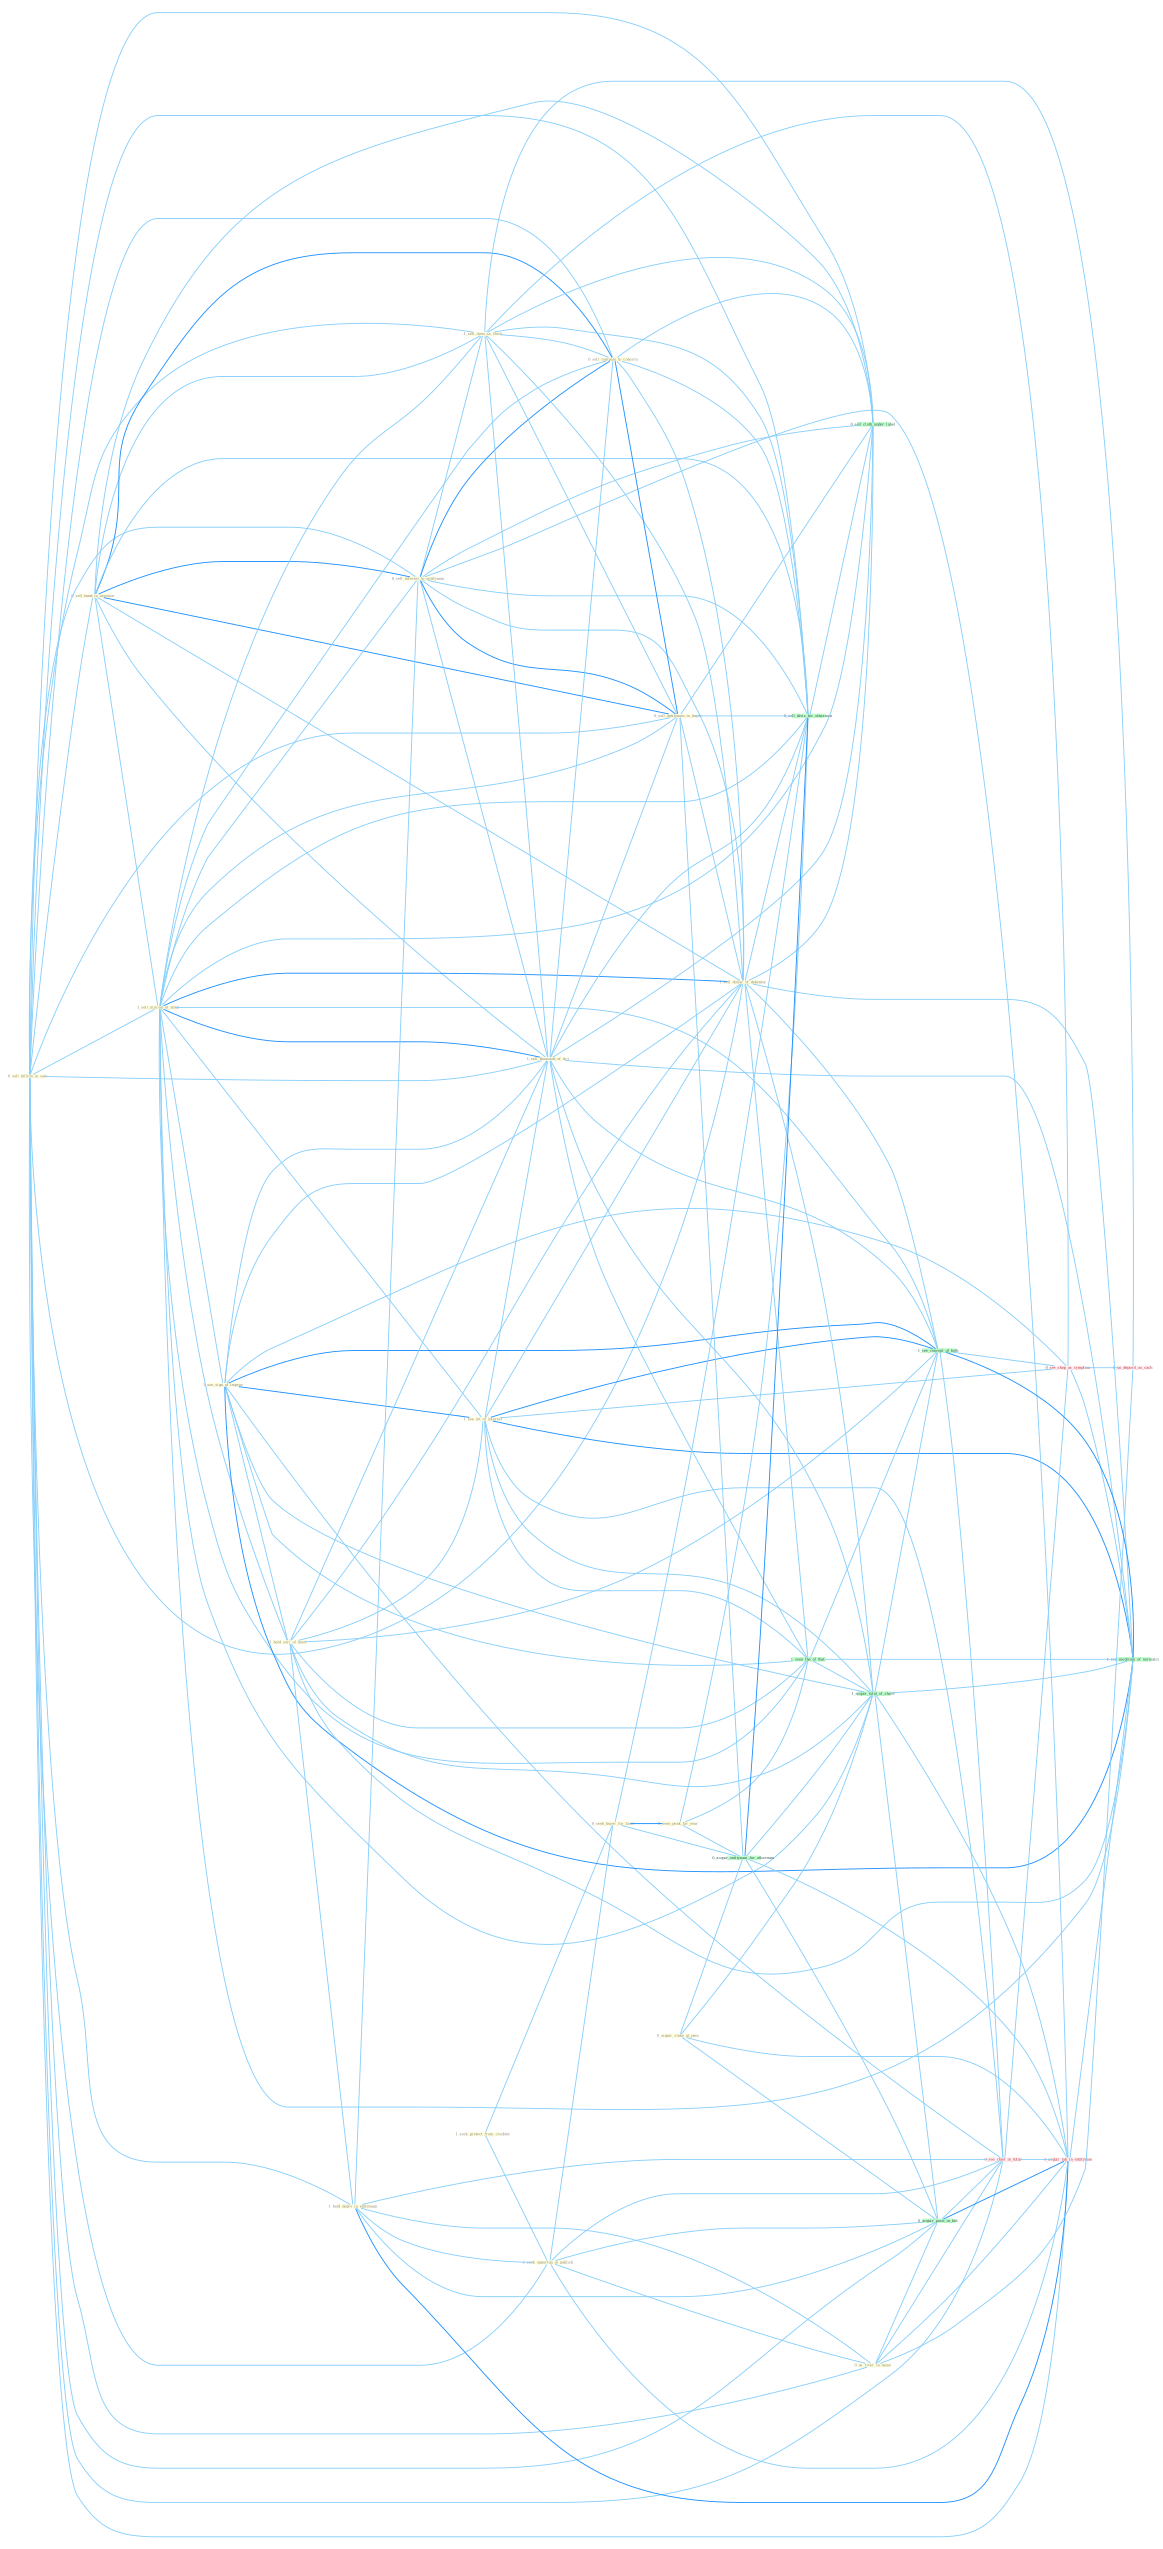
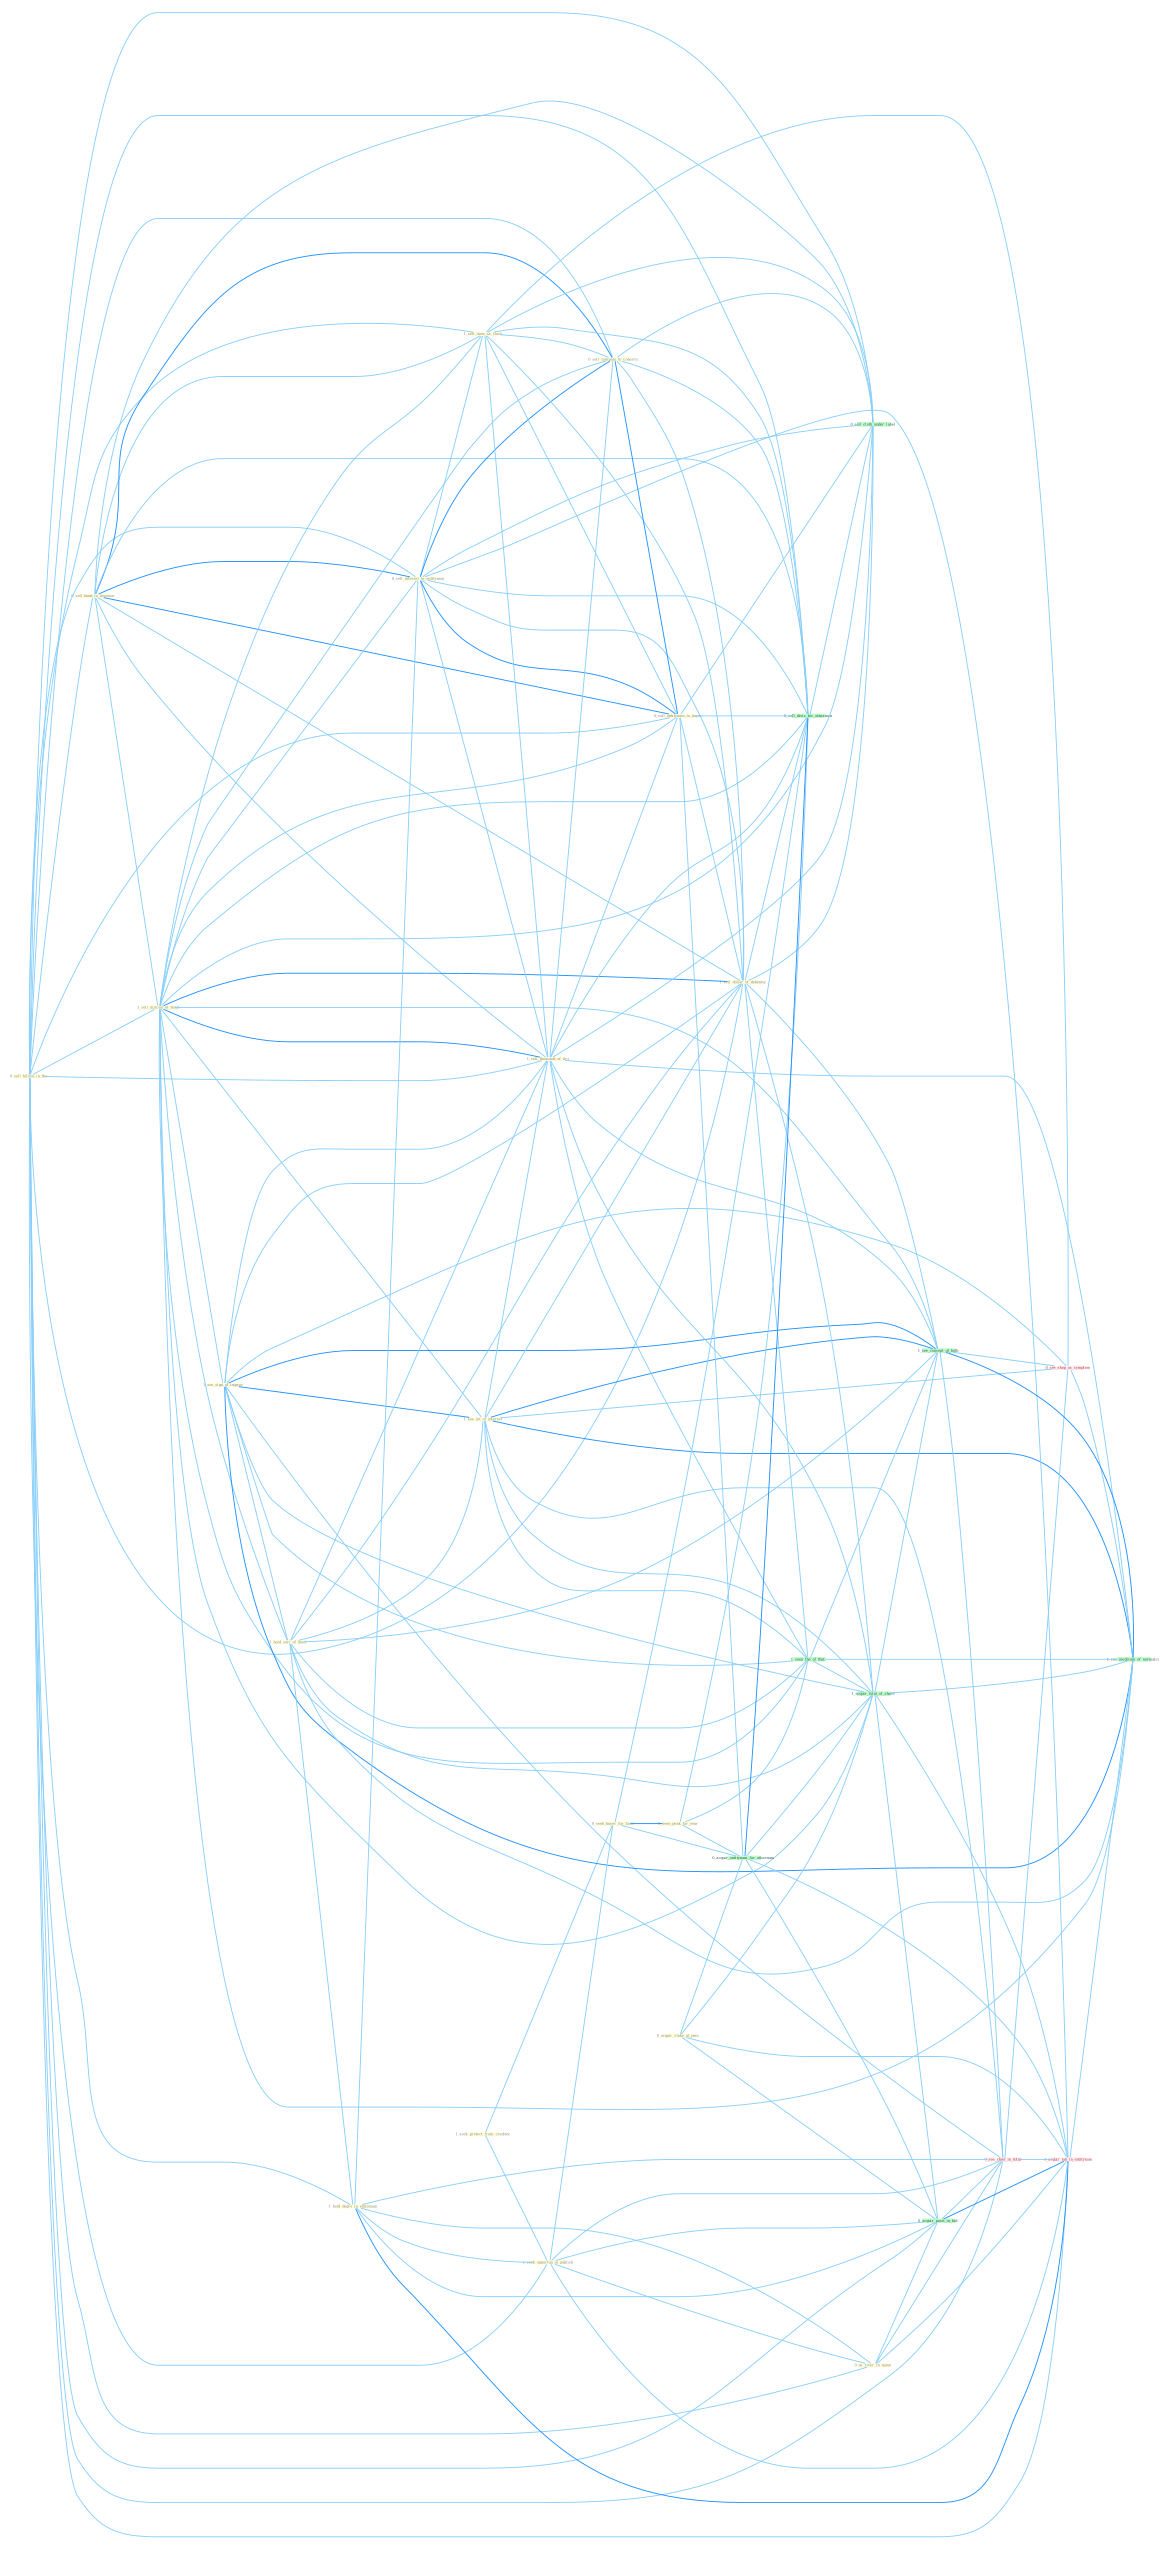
node "0_sell_billion_in_sale": label "0_sell_billion_in_sale" -> "0_sell_billion_in_the"
edge "1_sell_dollar_of_debentur" -- "1_see_modicum_of_normalci": removed
node "0_us_deposit_as_cach": removed
